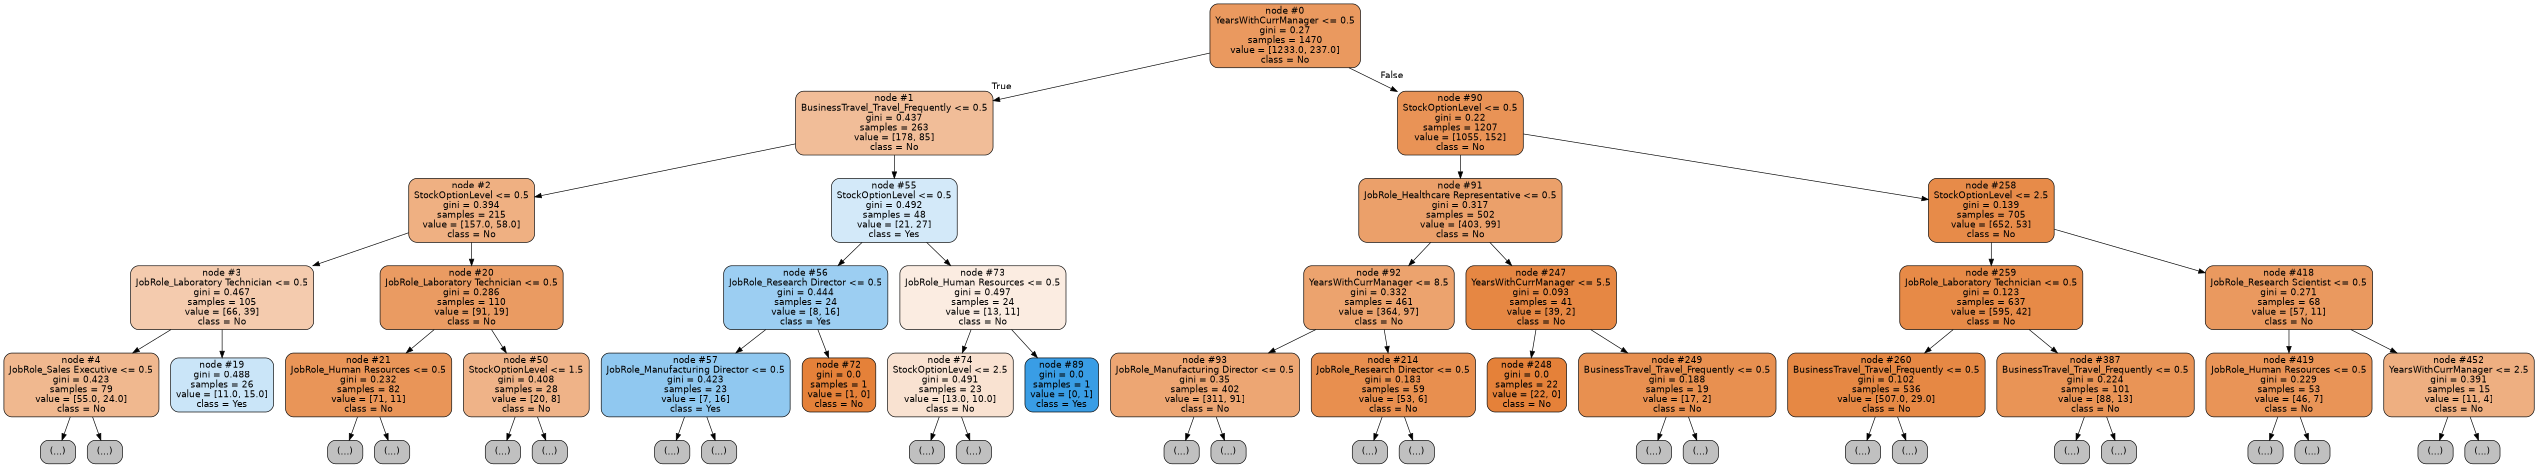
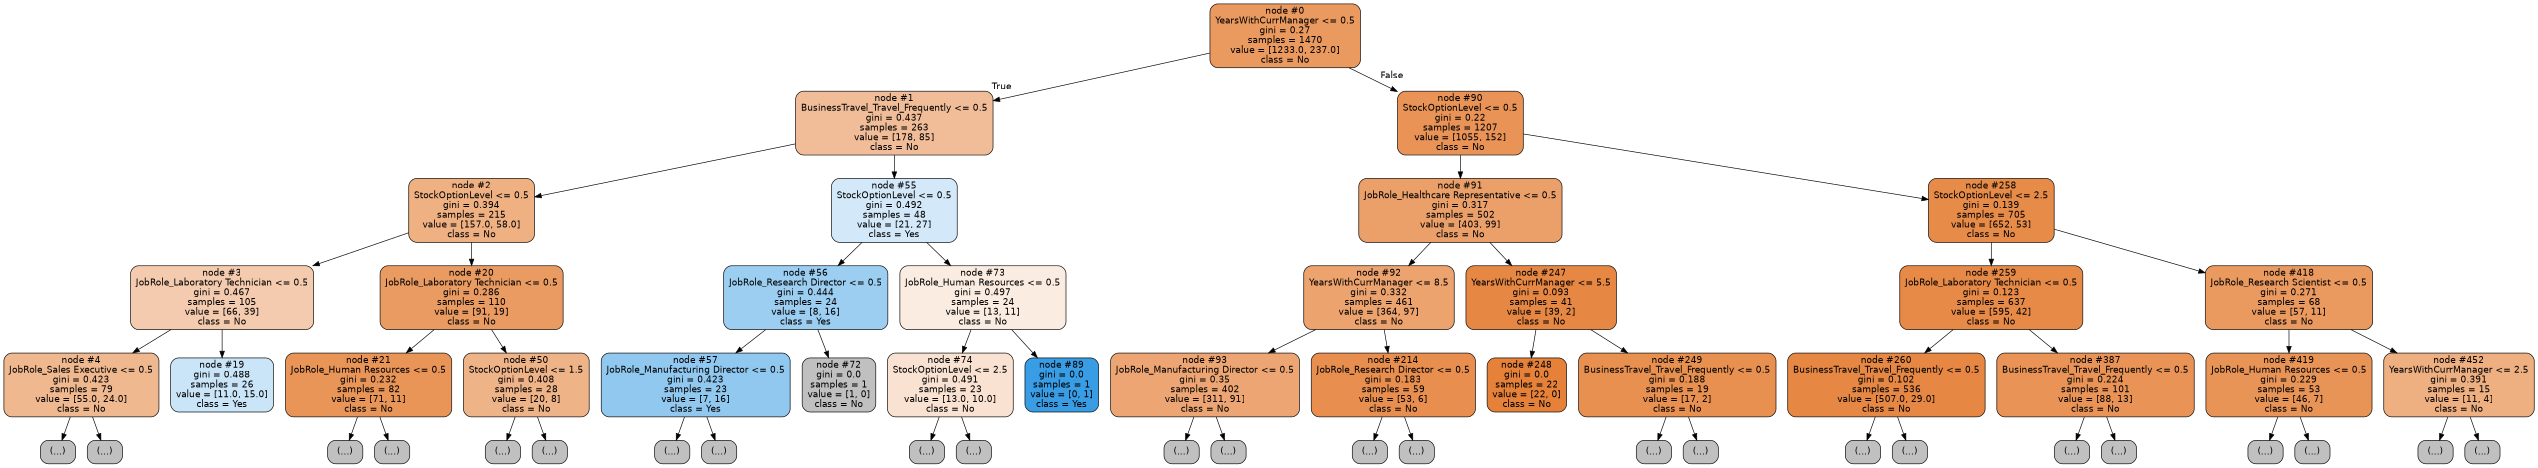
node "node #72 gini = 0.0 samples = 1 value = [1, 0] class = No": fillcolor #e58139 -> #c0c0c0
